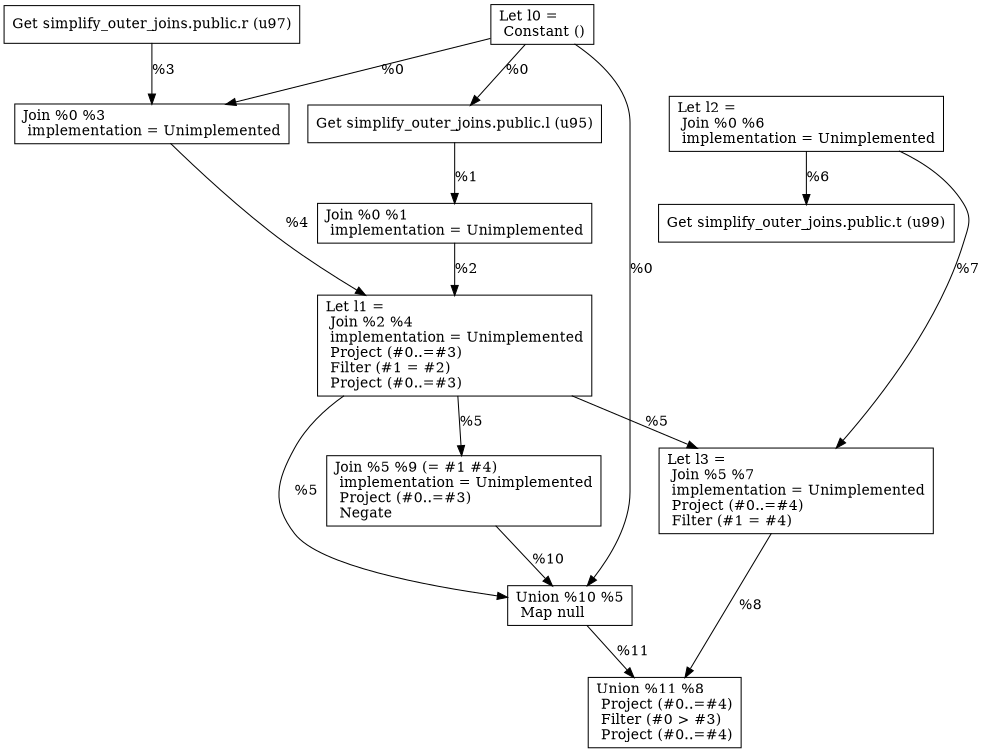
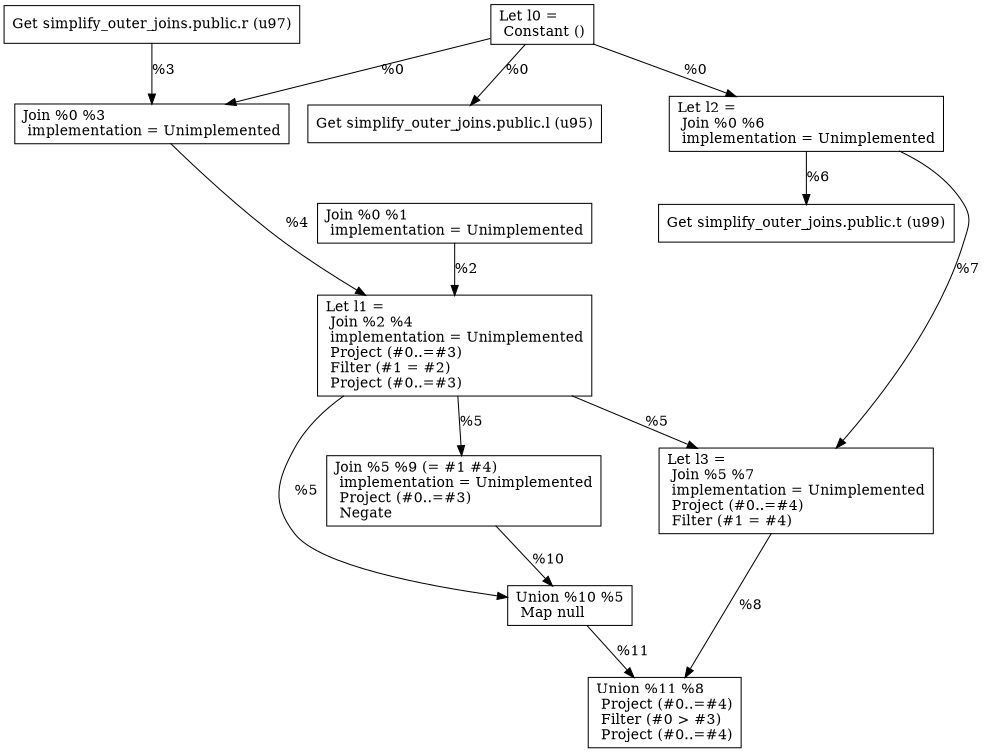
edge "Get simplify_outer_joins.public.l (u95)" -> "Join %0 %1 implementation = Unimplemented": removed, label "%1"
edge "Let l0 = Constant ()" -> "Union %10 %5 Map null": now "Let l0 = Constant ()" -> "Let l2 = Join %0 %6 implementation = Unimplemented"
